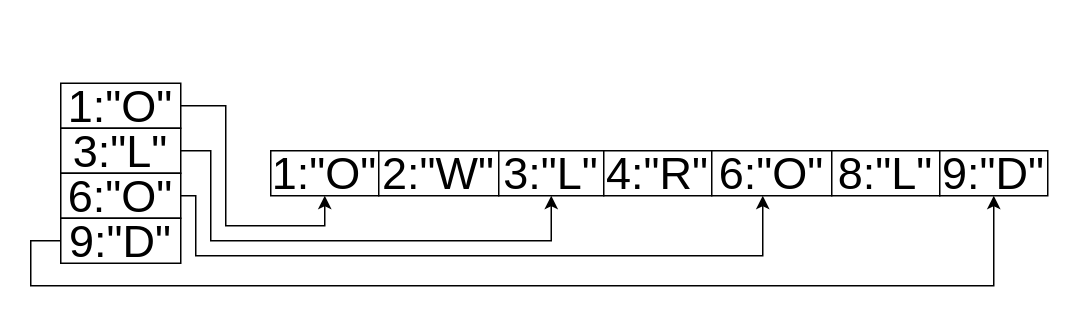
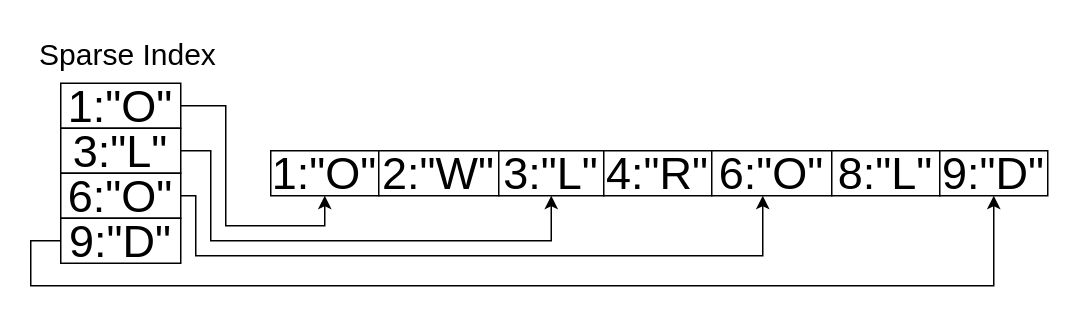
node "Sparse Index": added
